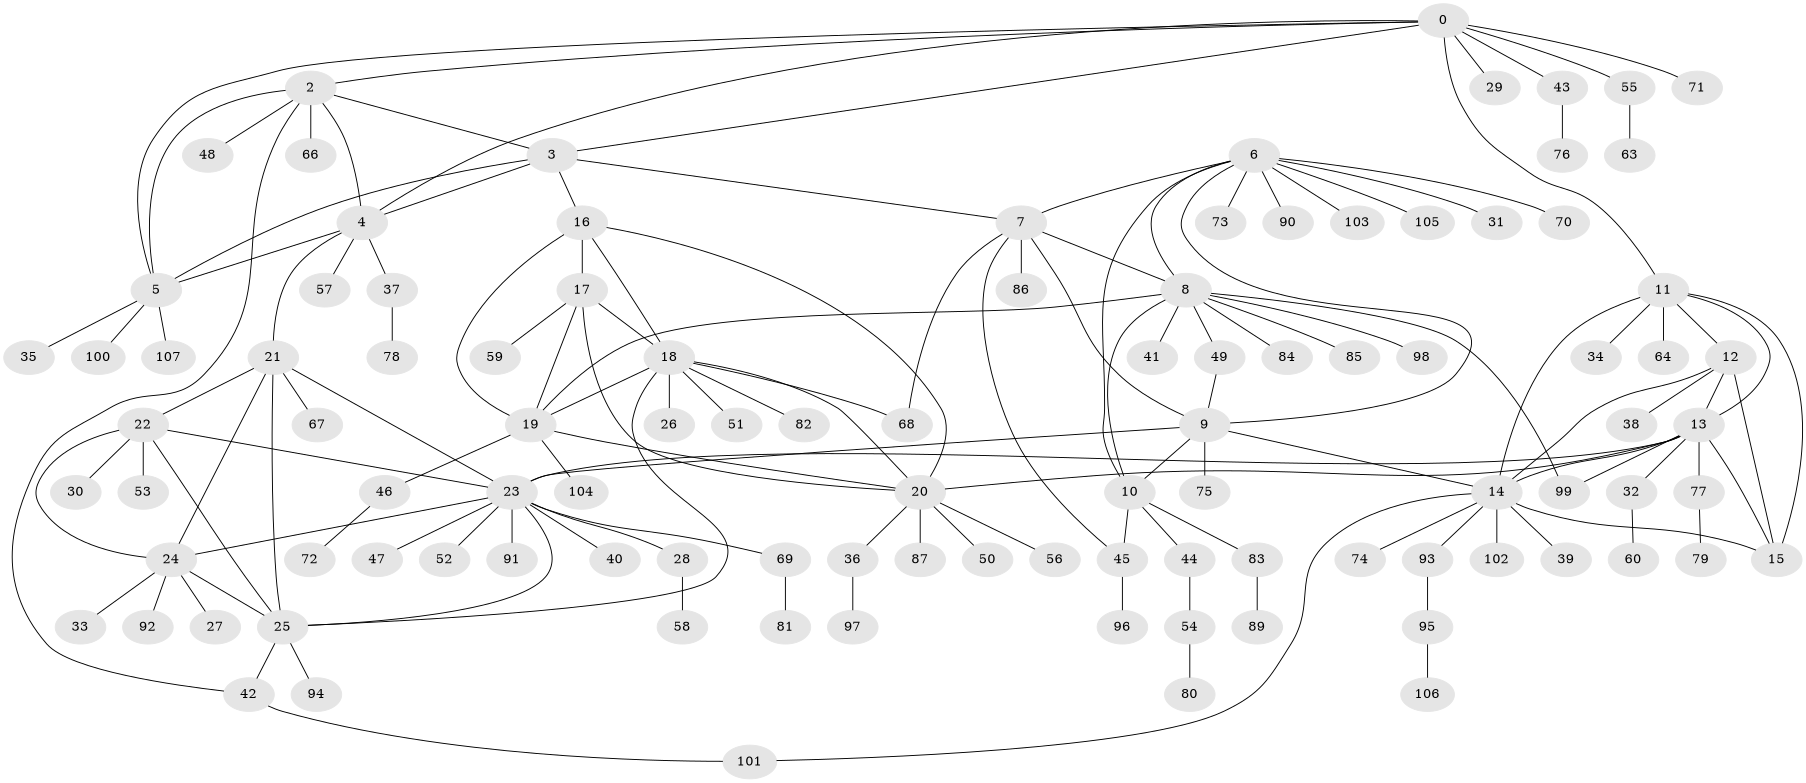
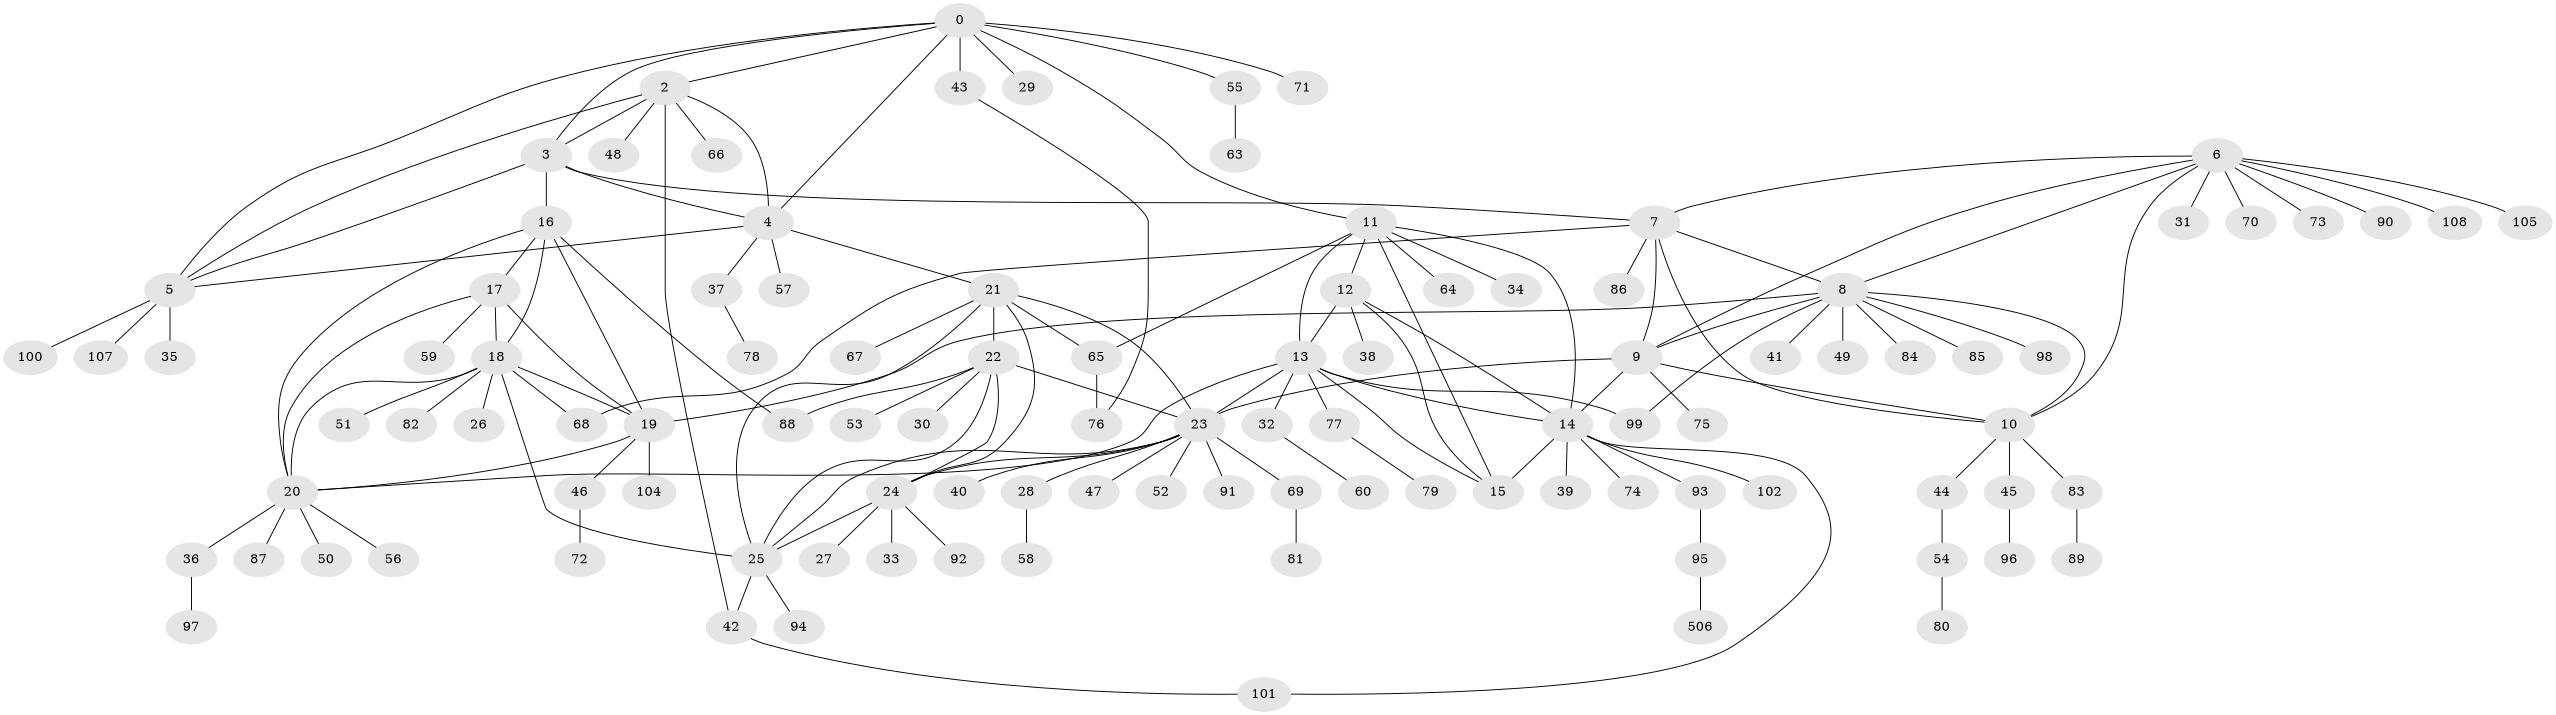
node "103": label "103" -> "108"
node "65": added
edge "49" -- "9": now "8" -- "9"
edge "7" -- "45": now "7" -- "10"
node "88": added
node "106": label "106" -> "506"
